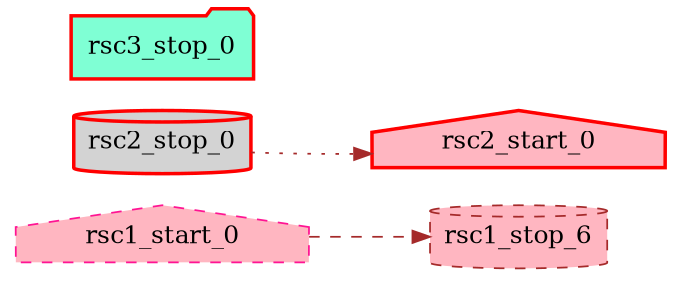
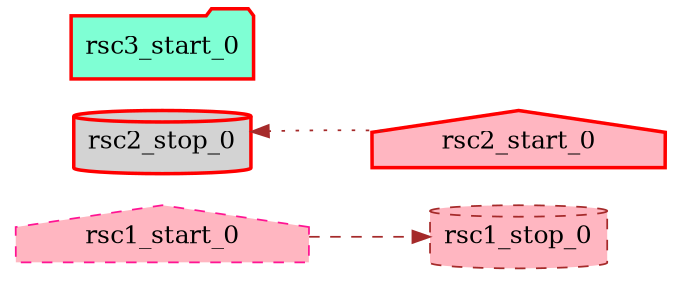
node "rsc3_stop_0": label "rsc3_stop_0" -> "rsc3_start_0"
edge "rsc2_stop_0" -> "rsc2_start_0": reversed
node "rsc1_stop_6": label "rsc1_stop_6" -> "rsc1_stop_0"
